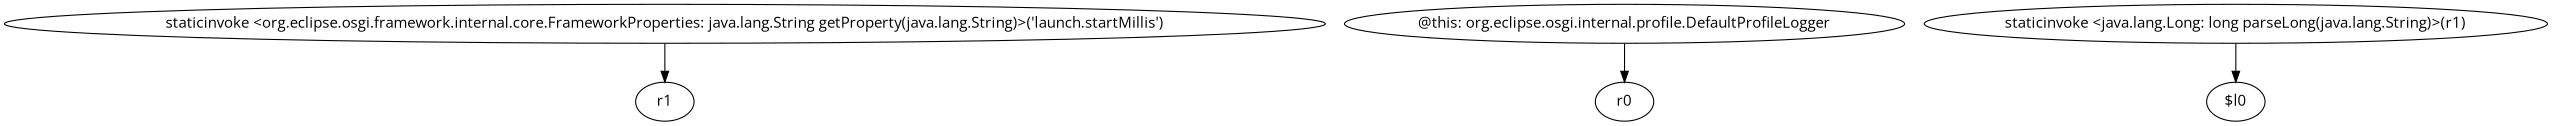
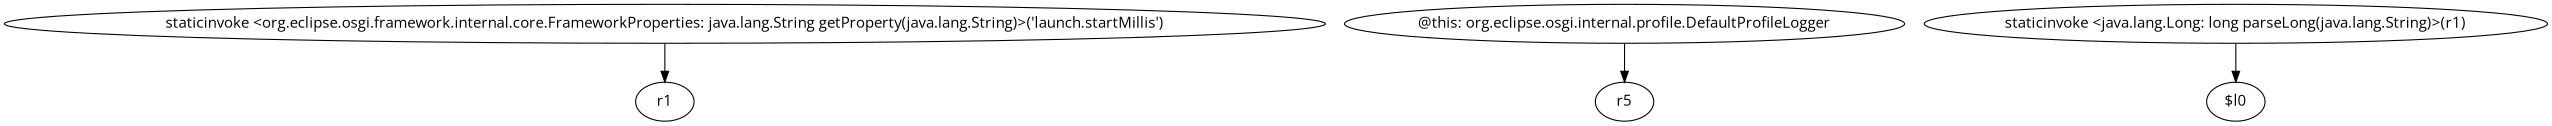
node "r0": label "r0" -> "r5"
